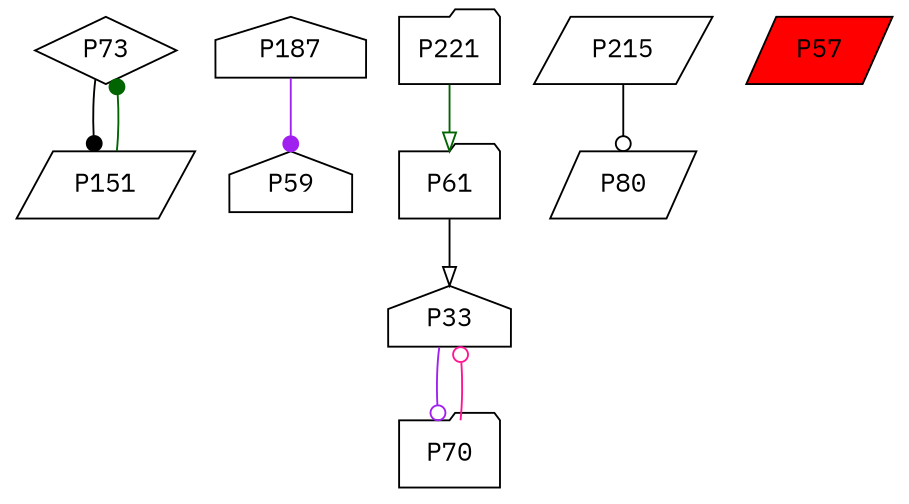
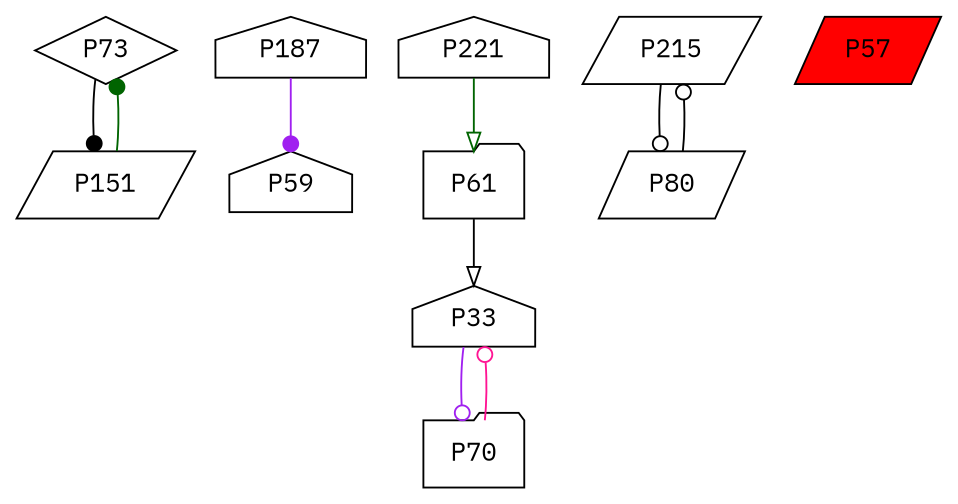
node "P221": shape folder -> house
edge "P80" -> "P215": added
